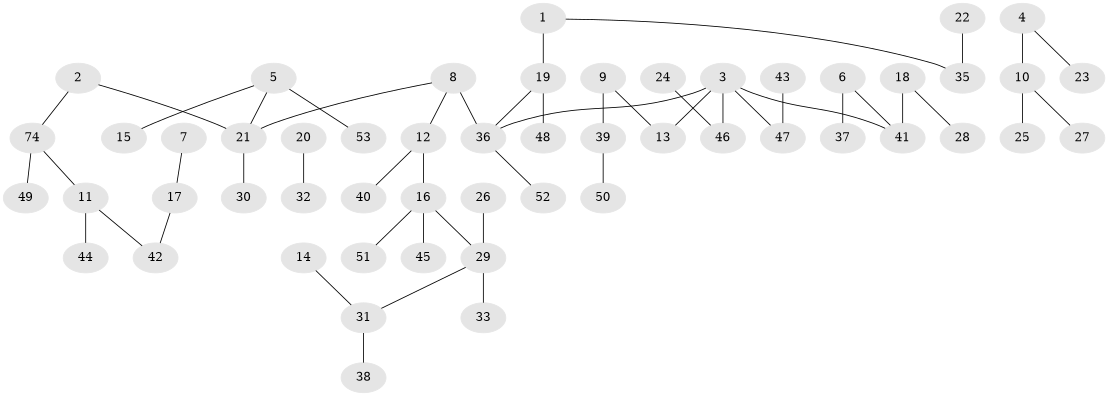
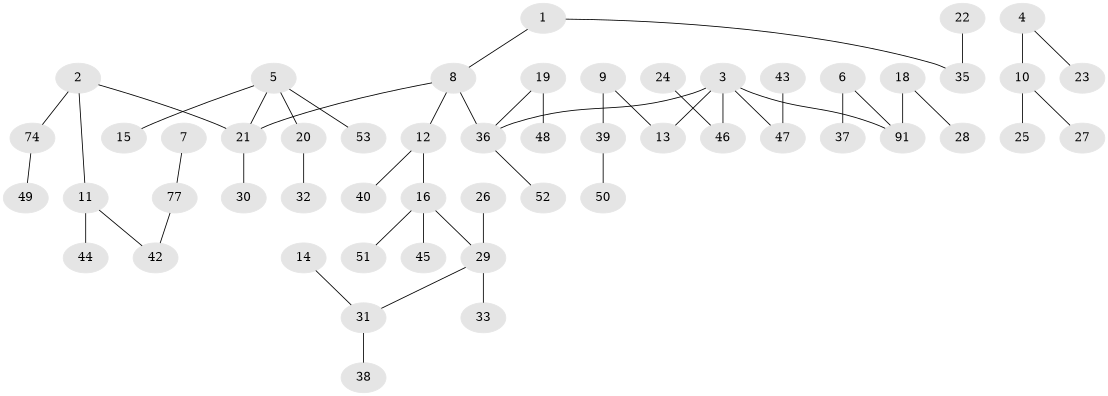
edge "1" -- "19": now "1" -- "8"
edge "5" -- "20": added
node "41": label "41" -> "91"
edge "74" -- "11": now "2" -- "11"
node "17": label "17" -> "77"
